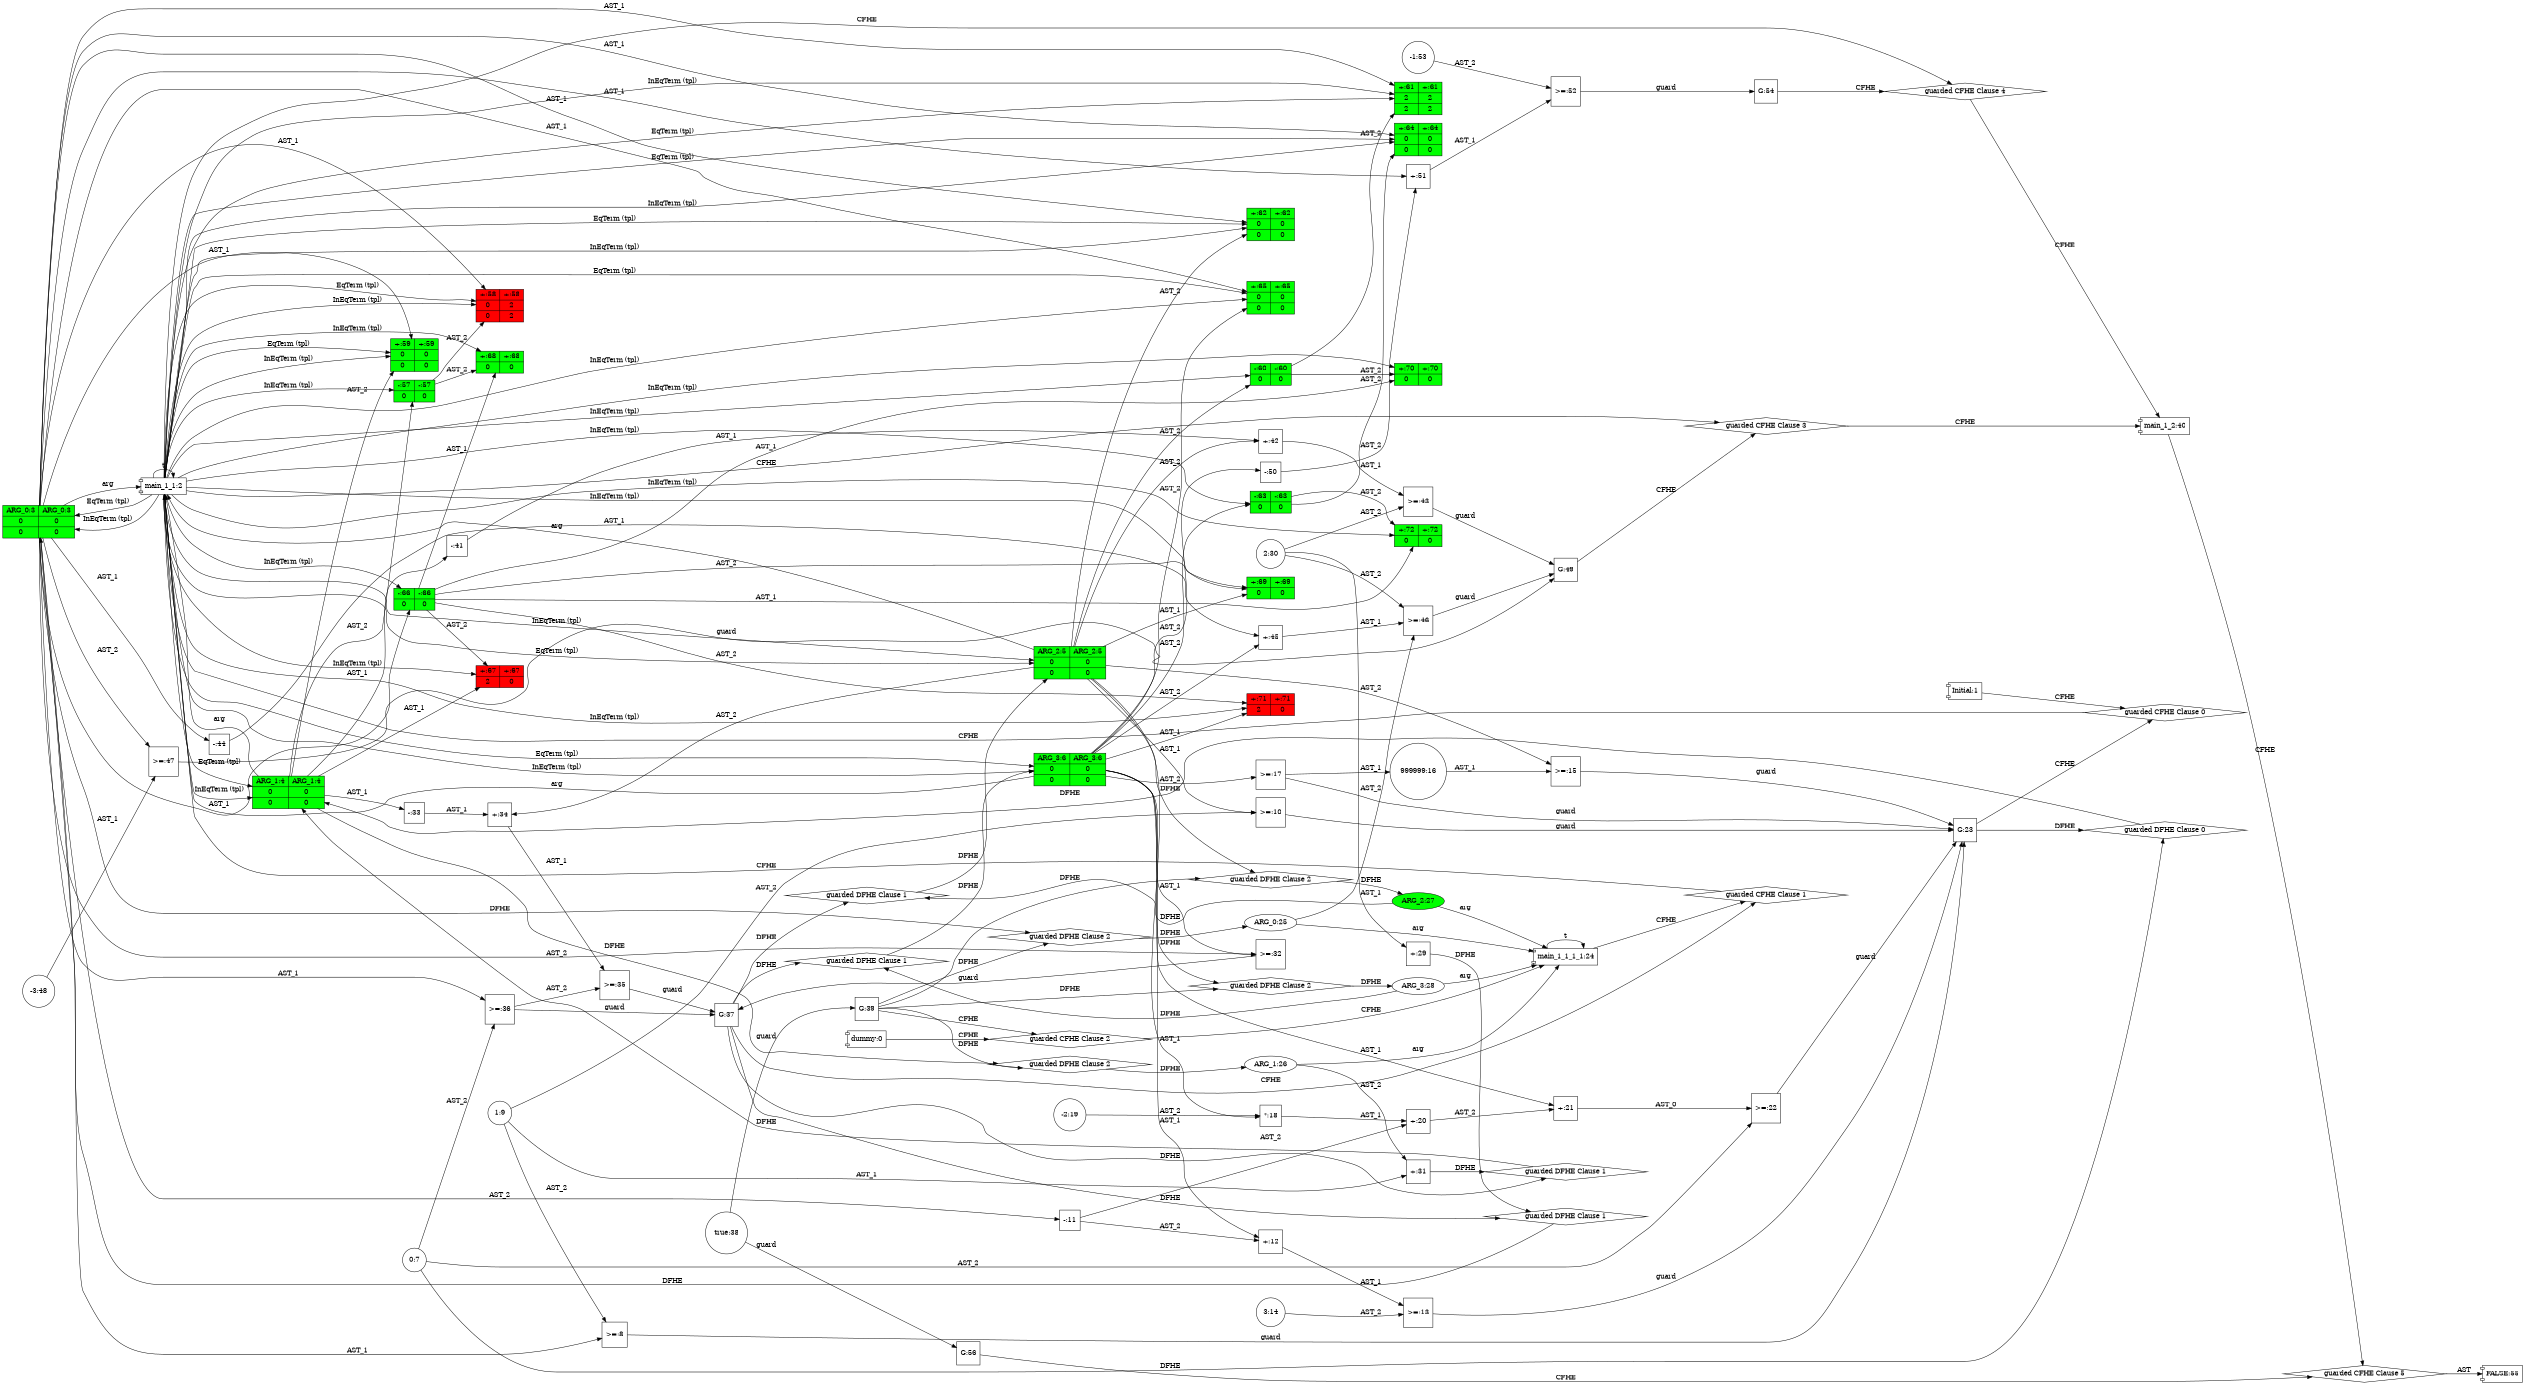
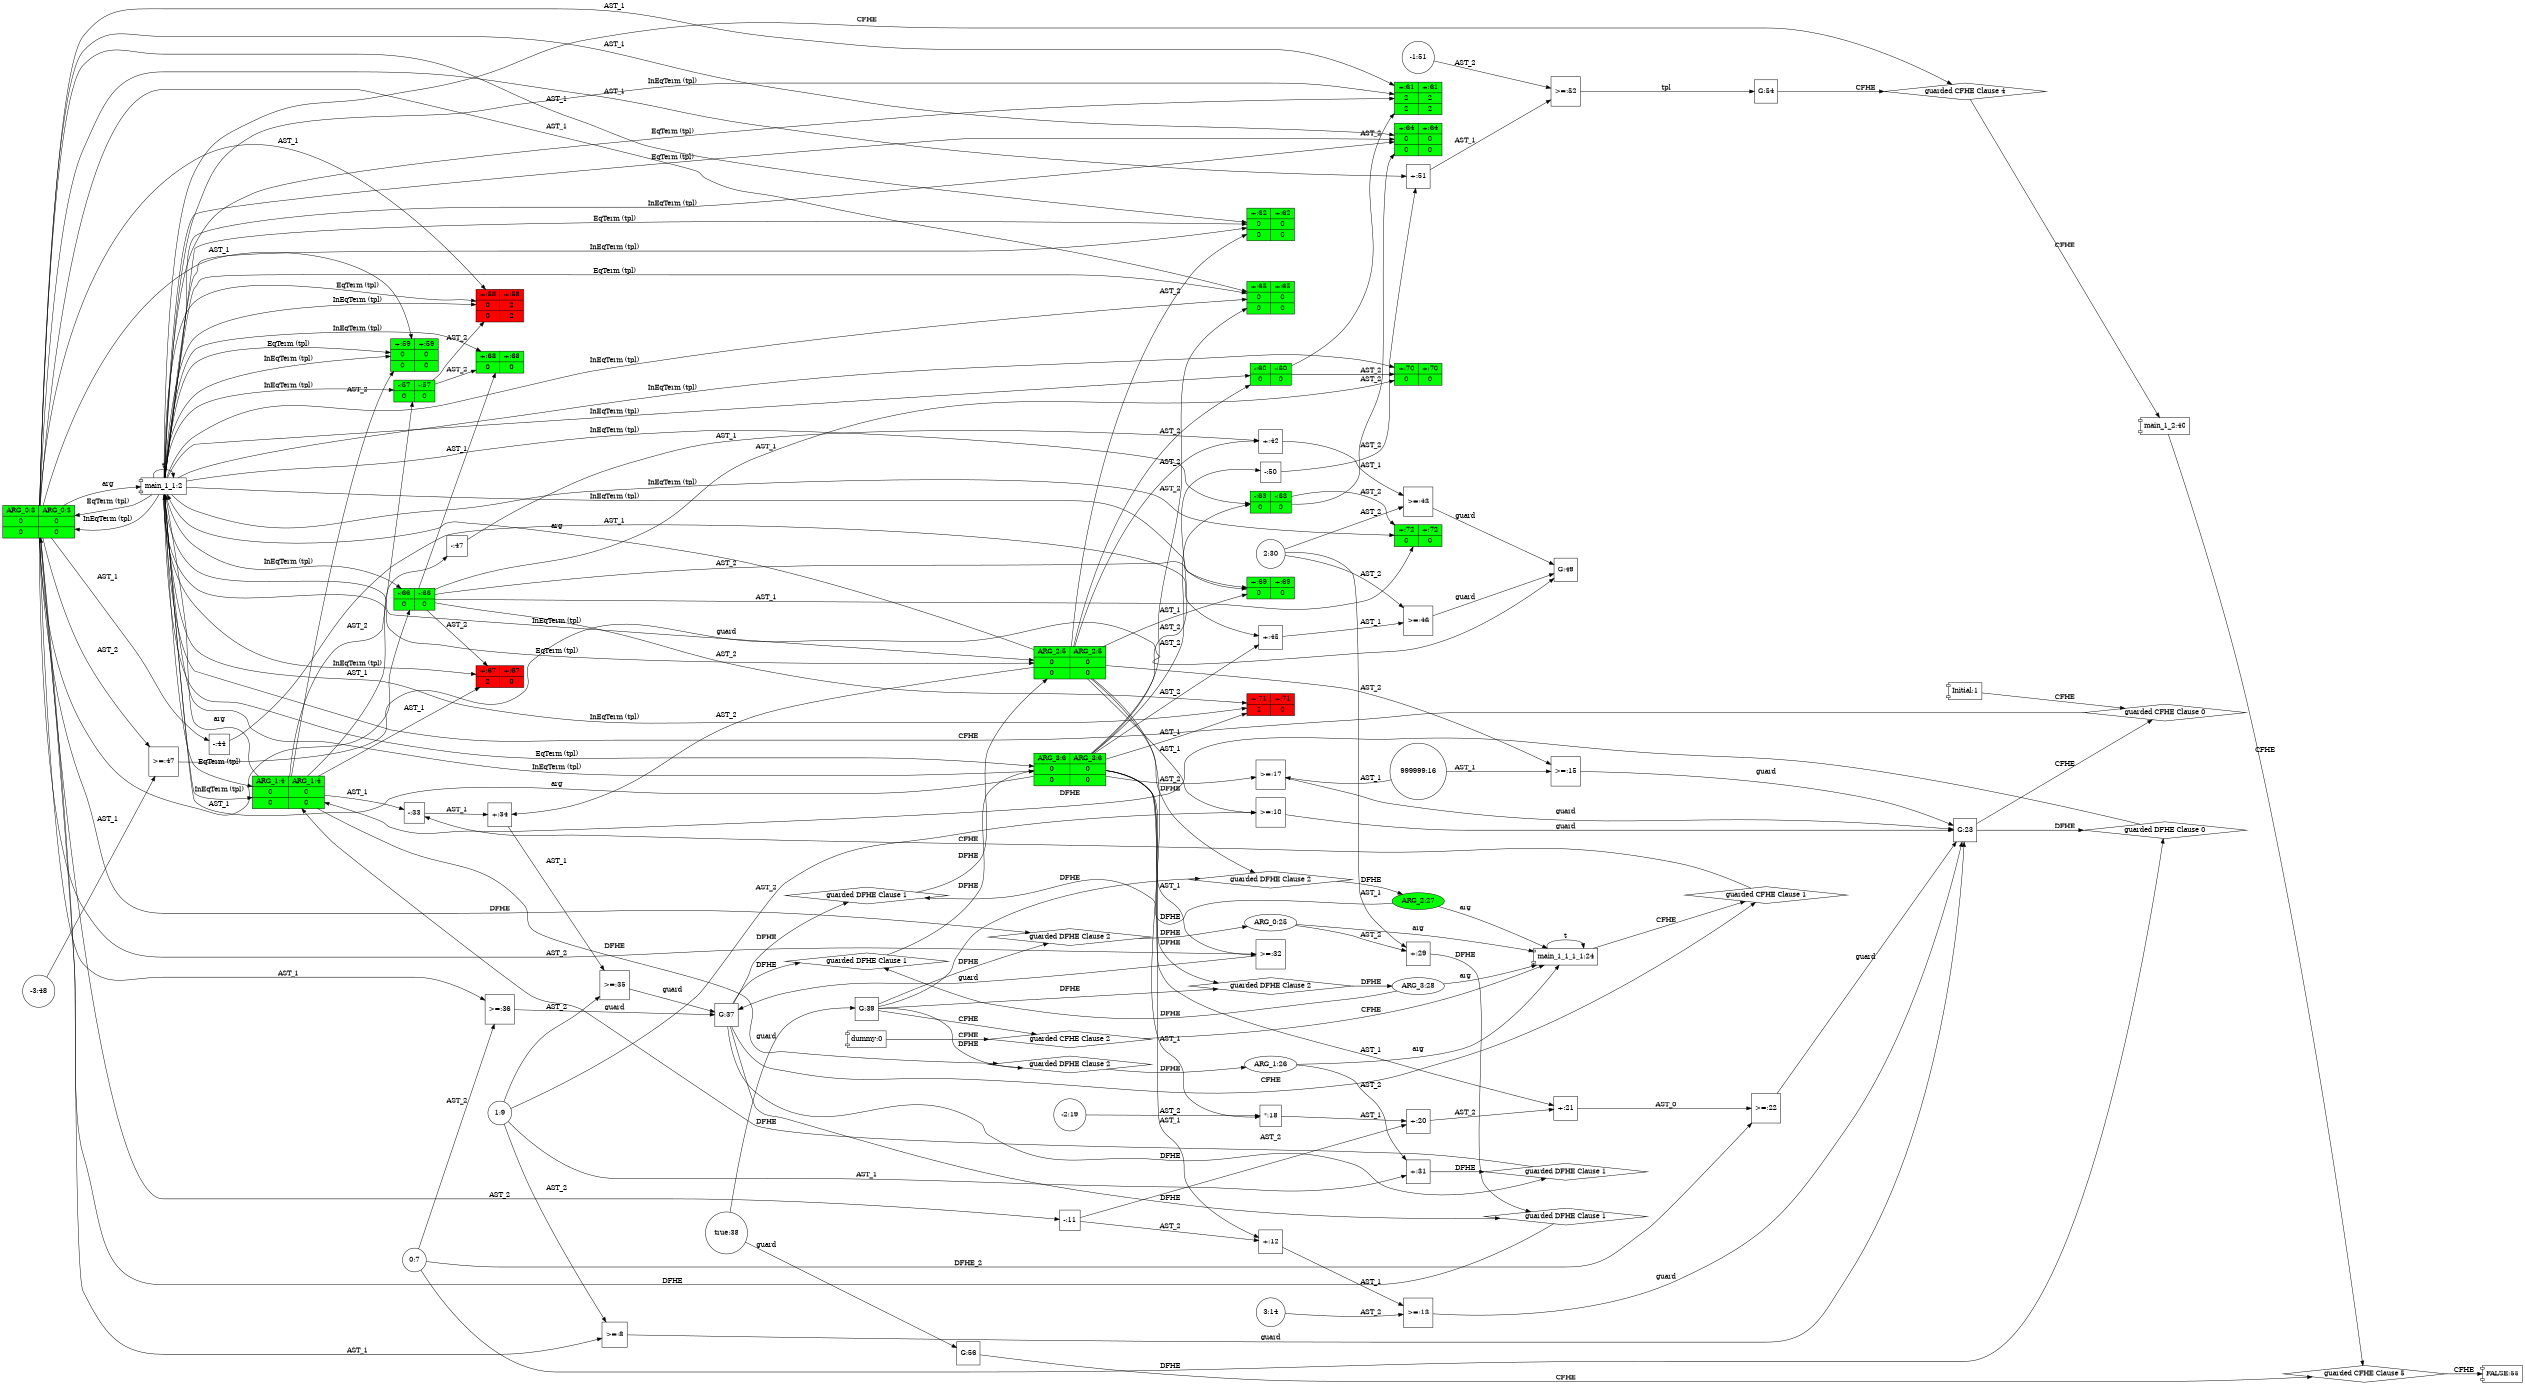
node "-1:53": label "-1:53" -> "-1:51"
edge ">=:52" -> "G:54": label "guard" -> "tpl"
node "guarded CFHE Clause 3": removed
node "-:41": label "-:41" -> "-:47"
edge ">=:17" -> "999999:16": reversed
edge "ARG_0:25" -> ">=:46": now "ARG_0:25" -> "+:29"
edge "guarded CFHE Clause 1" -> "main_1_1:2": now "guarded CFHE Clause 1" -> "-:33"
edge ">=:36" -> ">=:35": now "1:9" -> ">=:35"
edge "0:7" -> ">=:22": label "AST_2" -> "DFHE_2"
edge "guarded CFHE Clause 5" -> "FALSE:55": label "AST" -> "CFHE"
